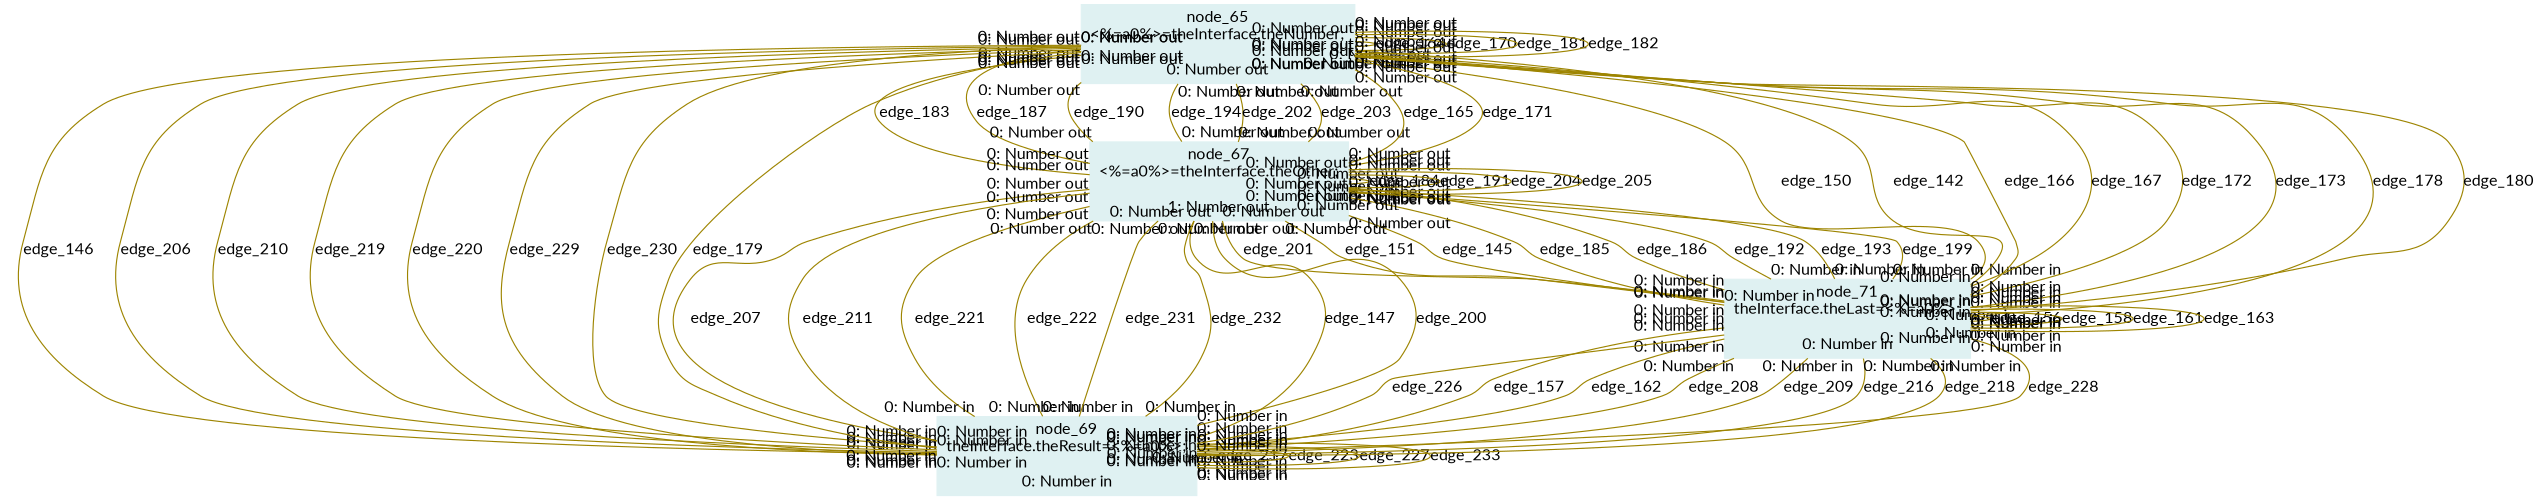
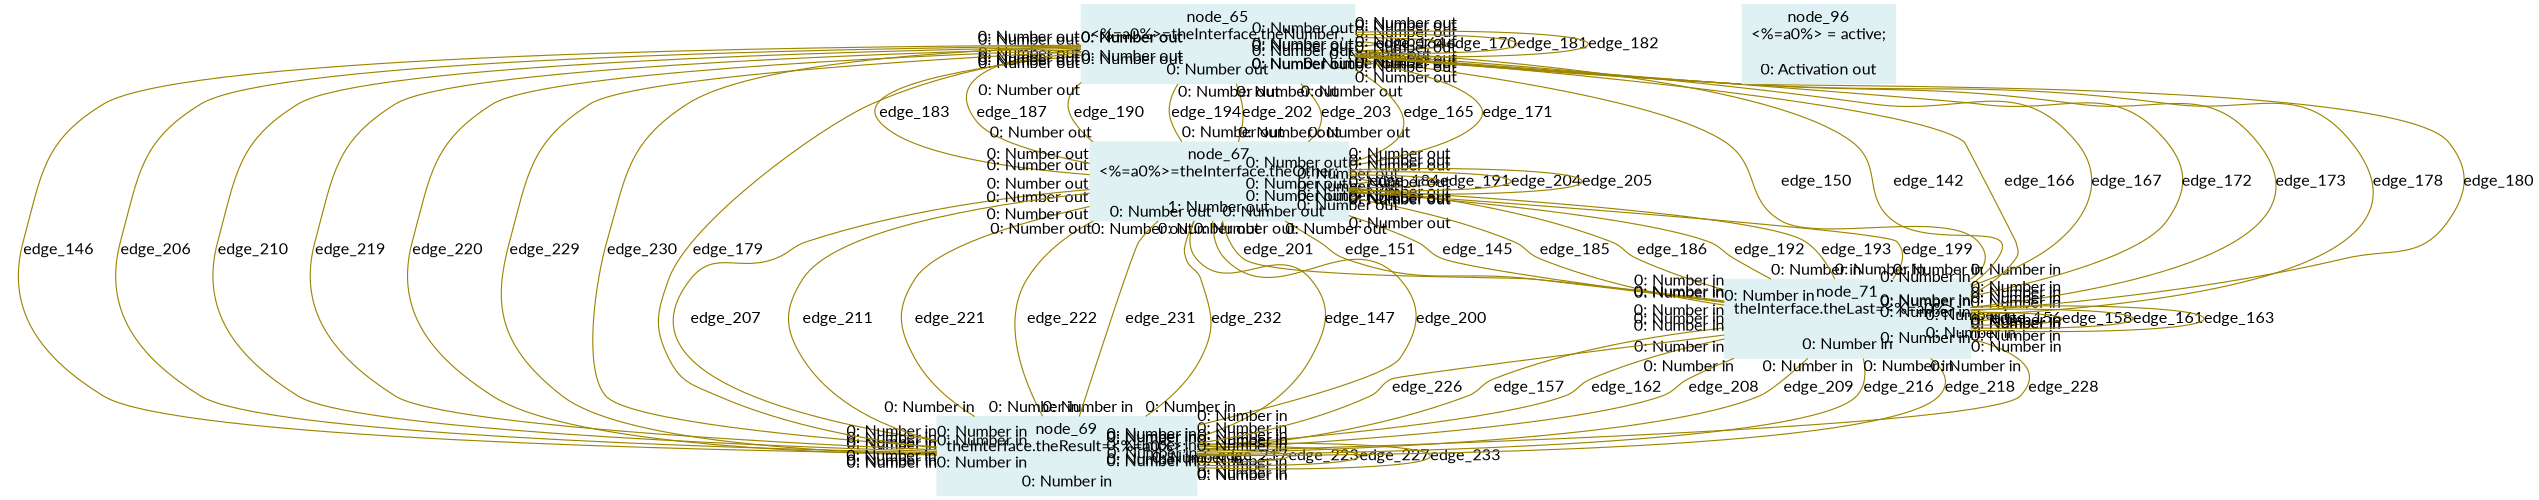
node "node_96 <%=a0%> = active; 0: Activation out": added
